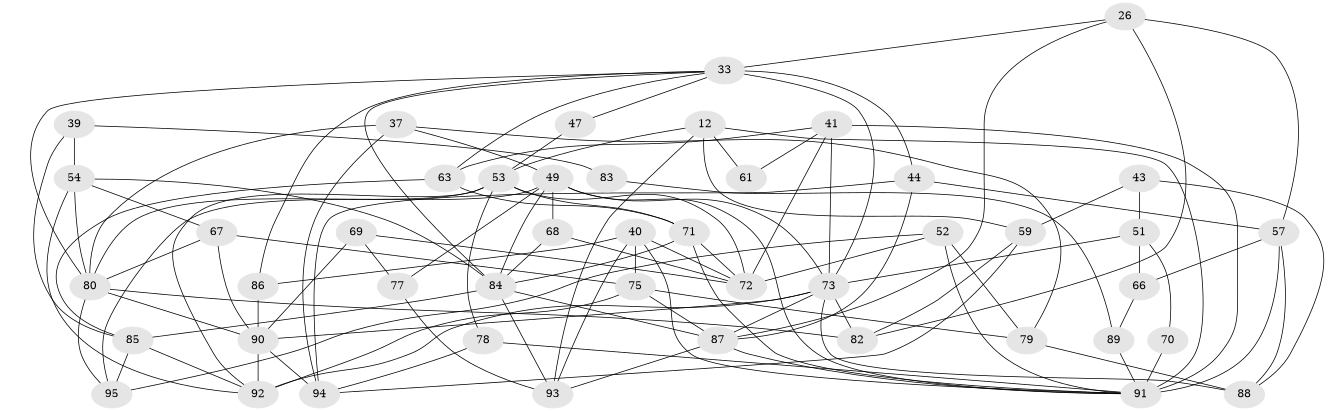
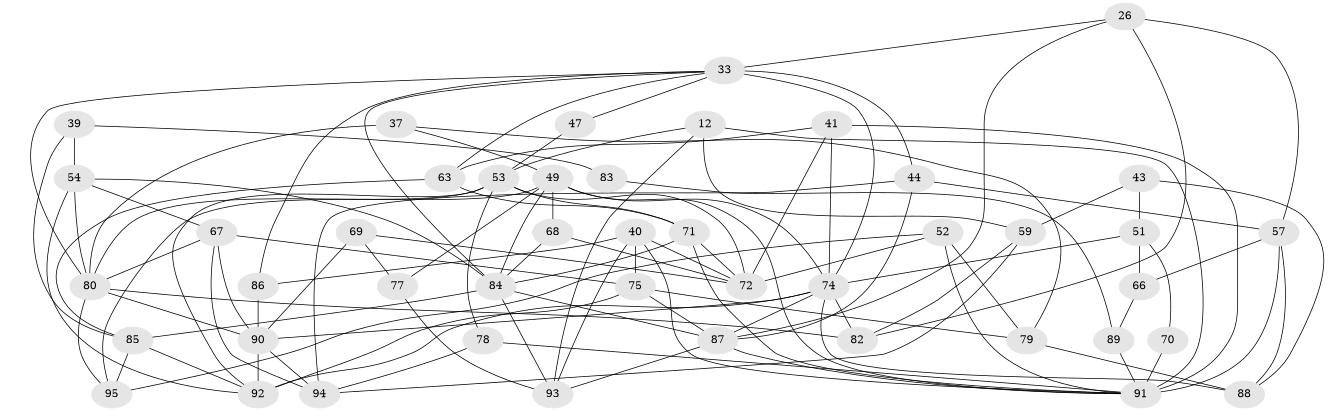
node "61": removed
edge "37" -- "94": now "67" -- "94"
node "73": label "73" -> "74"
